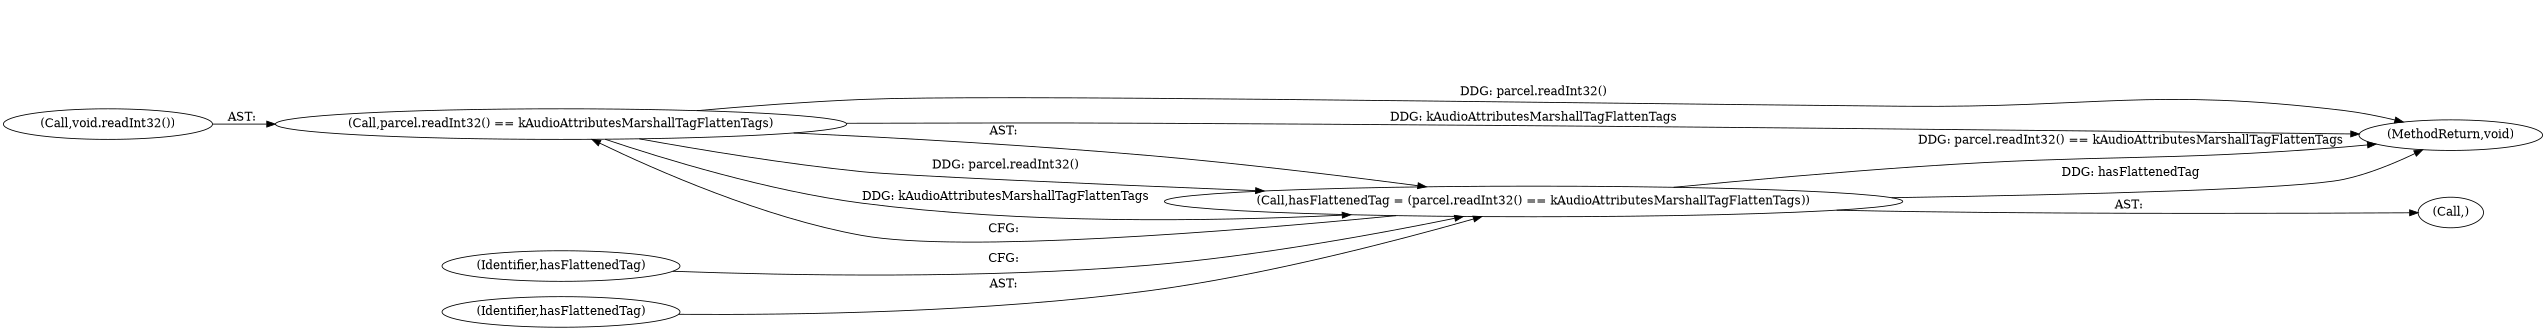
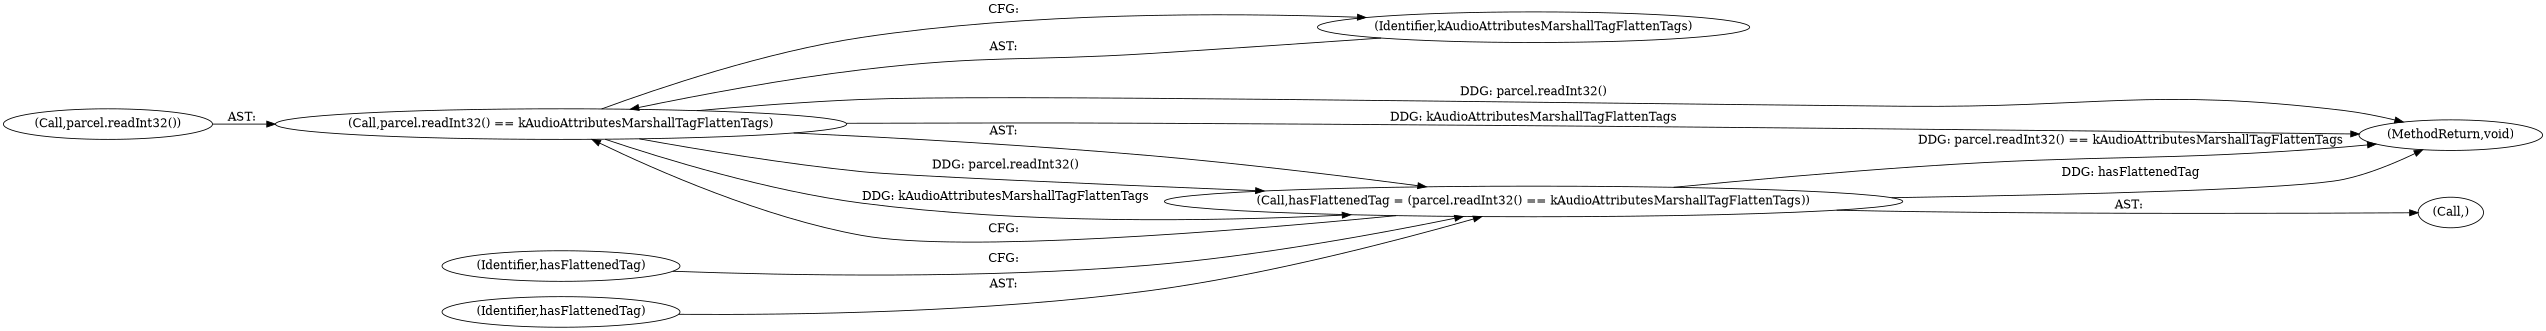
node "(Identifier,kAudioAttributesMarshallTagFlattenTags)": added
node "(Call,void.readInt32())": label "(Call,void.readInt32())" -> "(Call,parcel.readInt32())"
